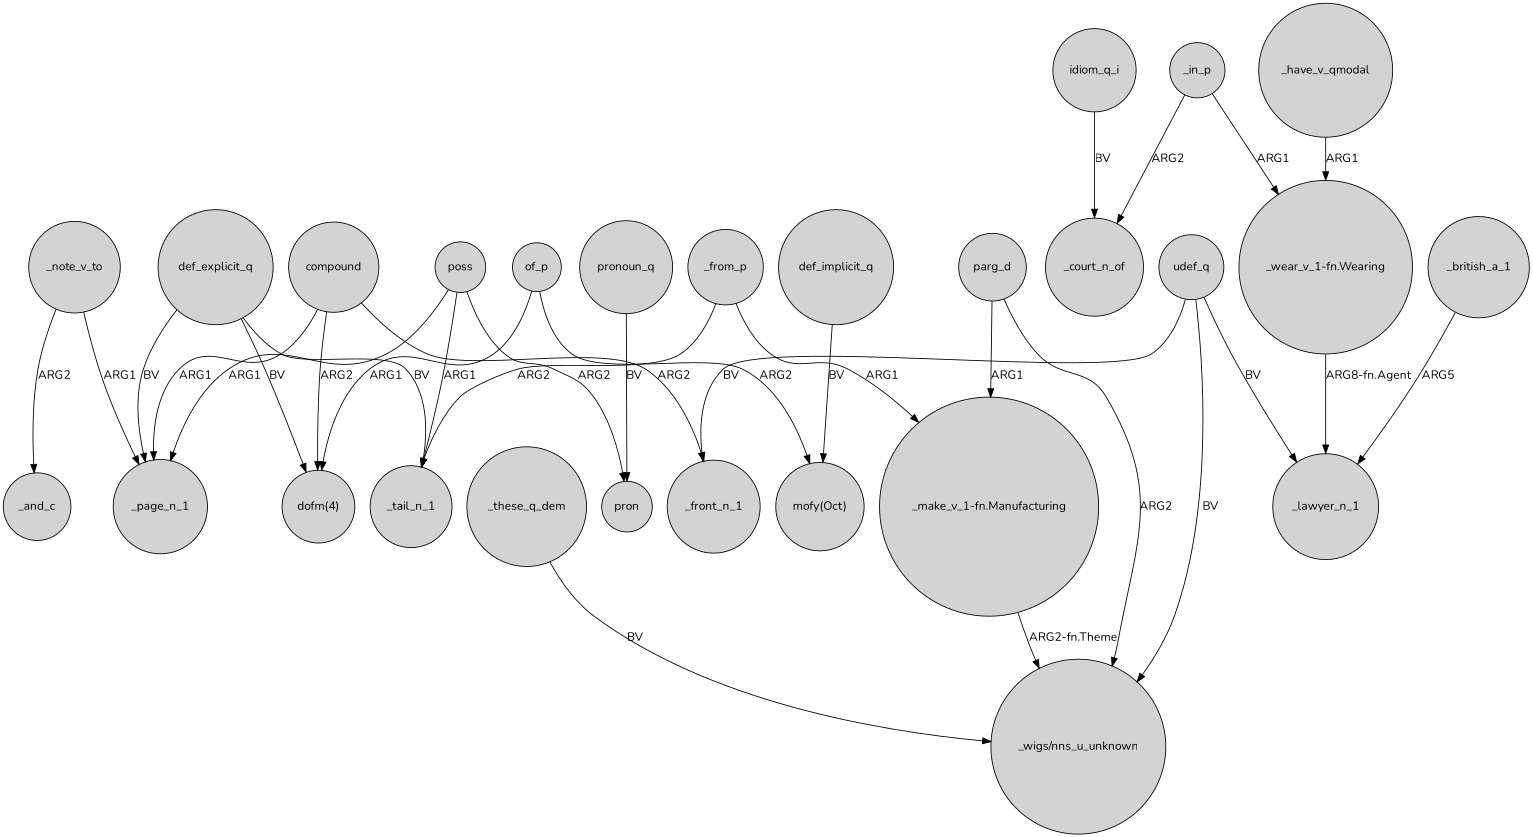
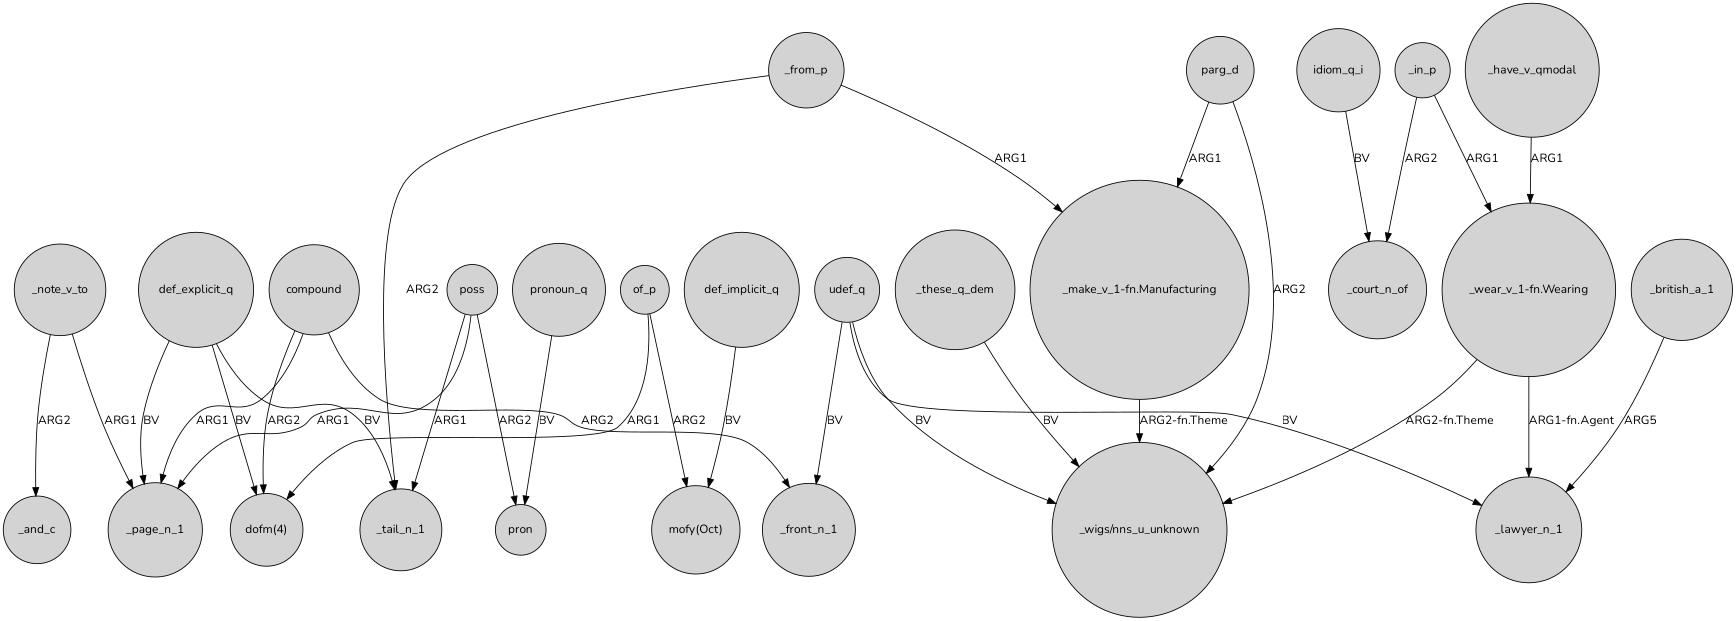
edge "_wear_v_1-fn.Wearing" -> "_lawyer_n_1": label "ARG8-fn.Agent" -> "ARG1-fn.Agent"
edge "_wear_v_1-fn.Wearing" -> "_wigs/nns_u_unknown": added, label "ARG2-fn.Theme"
